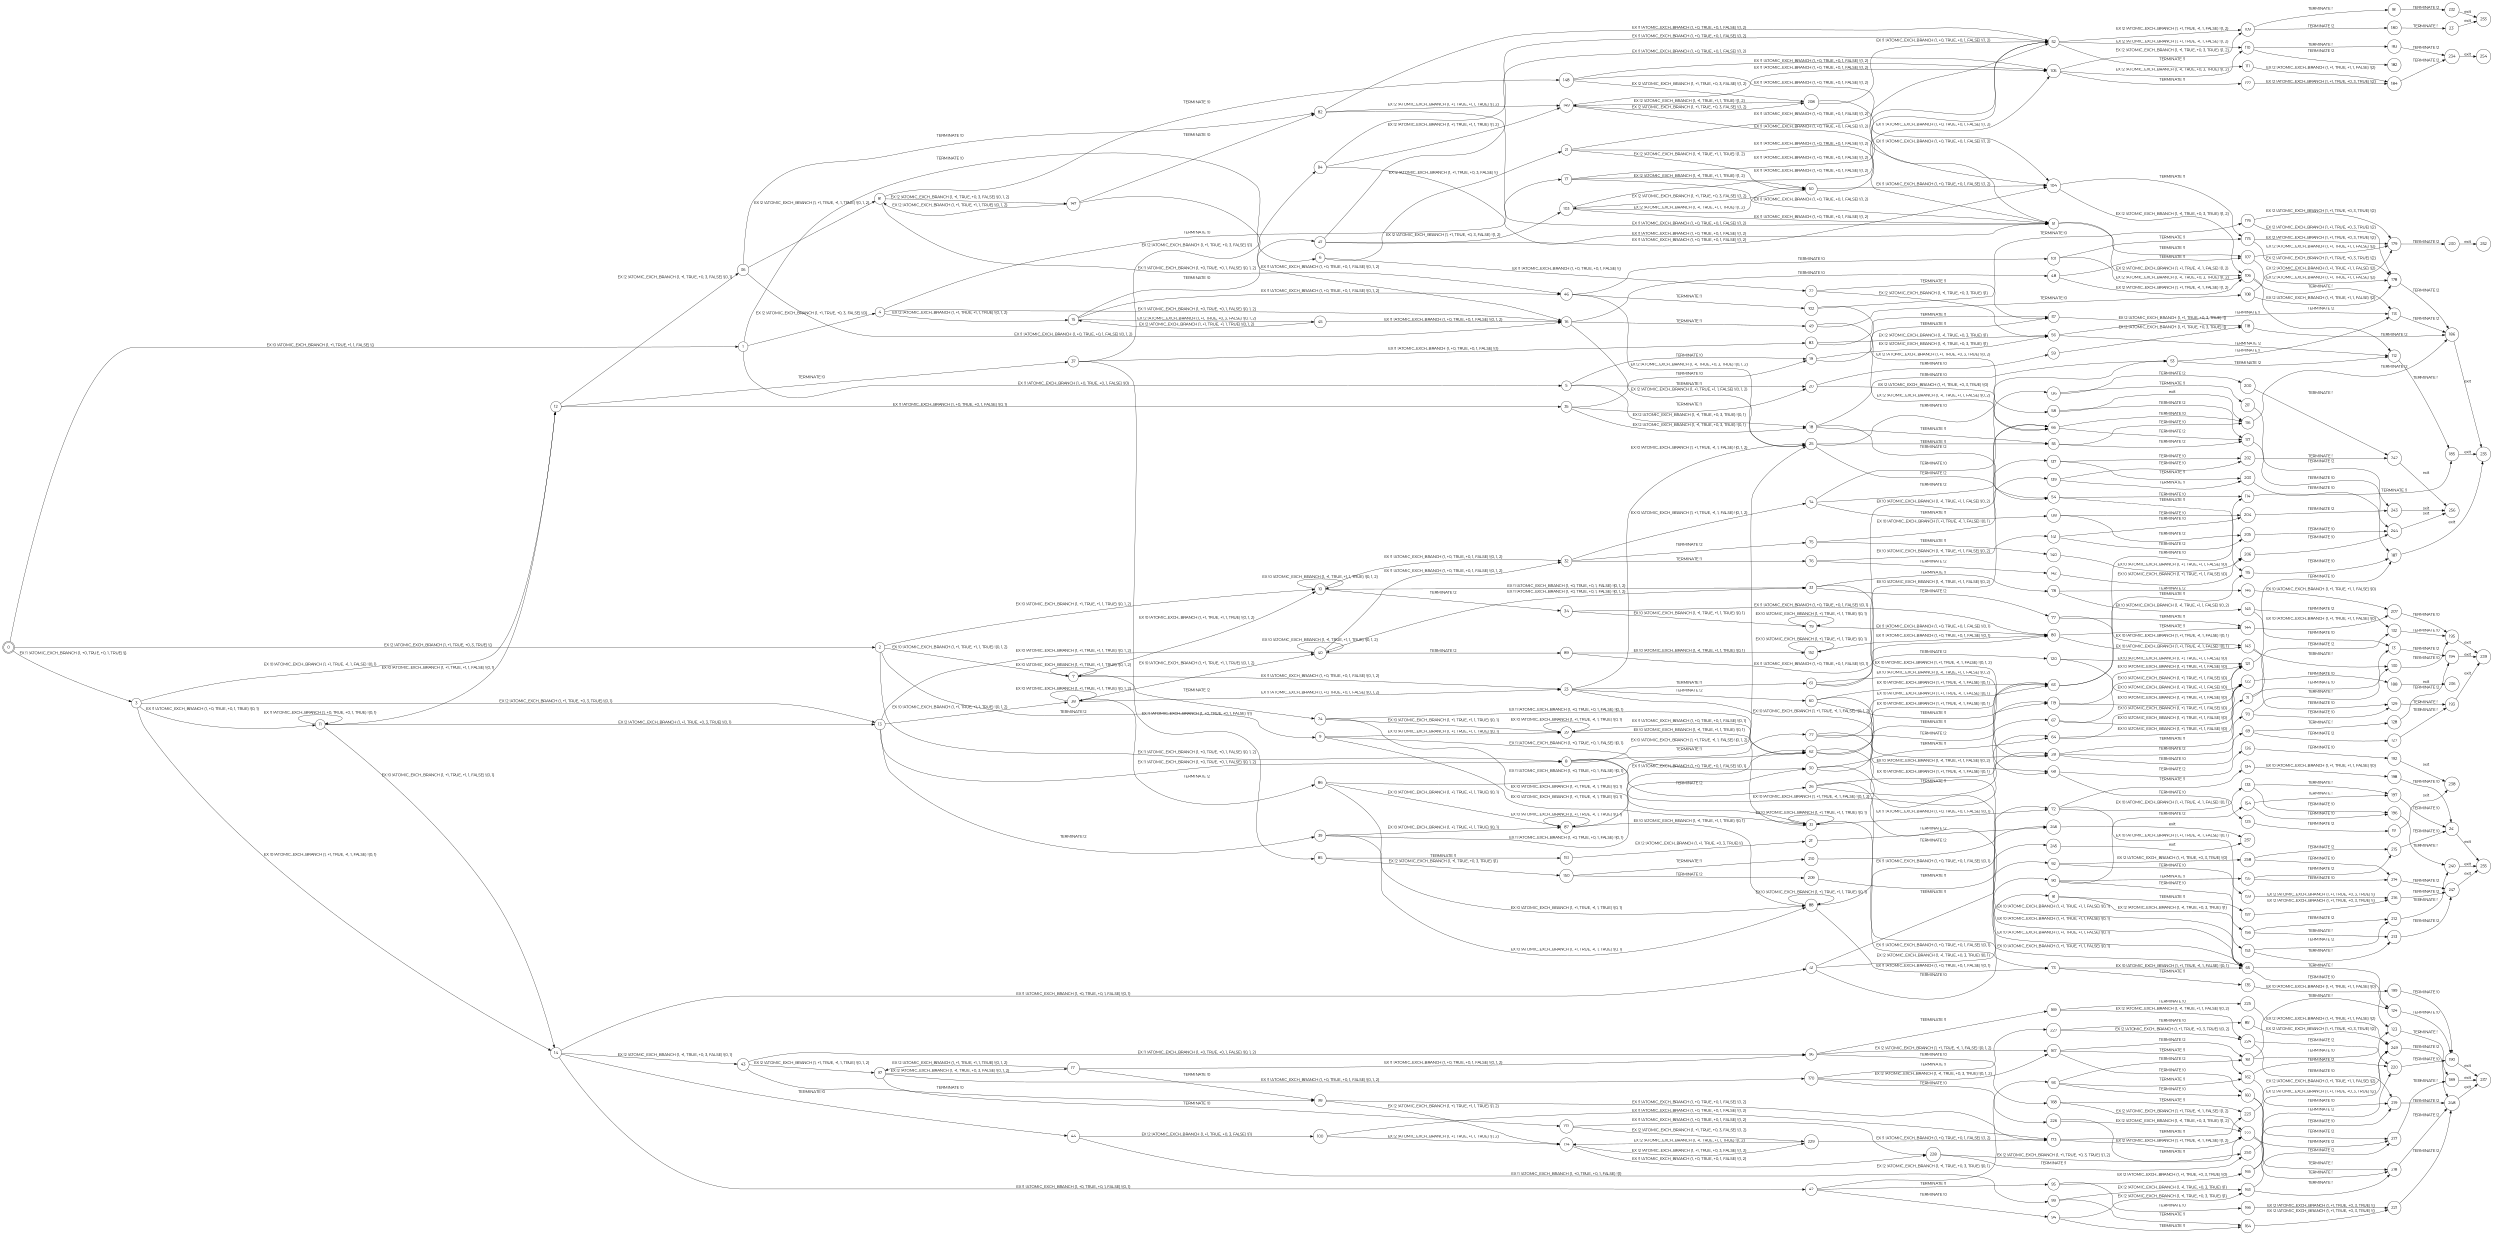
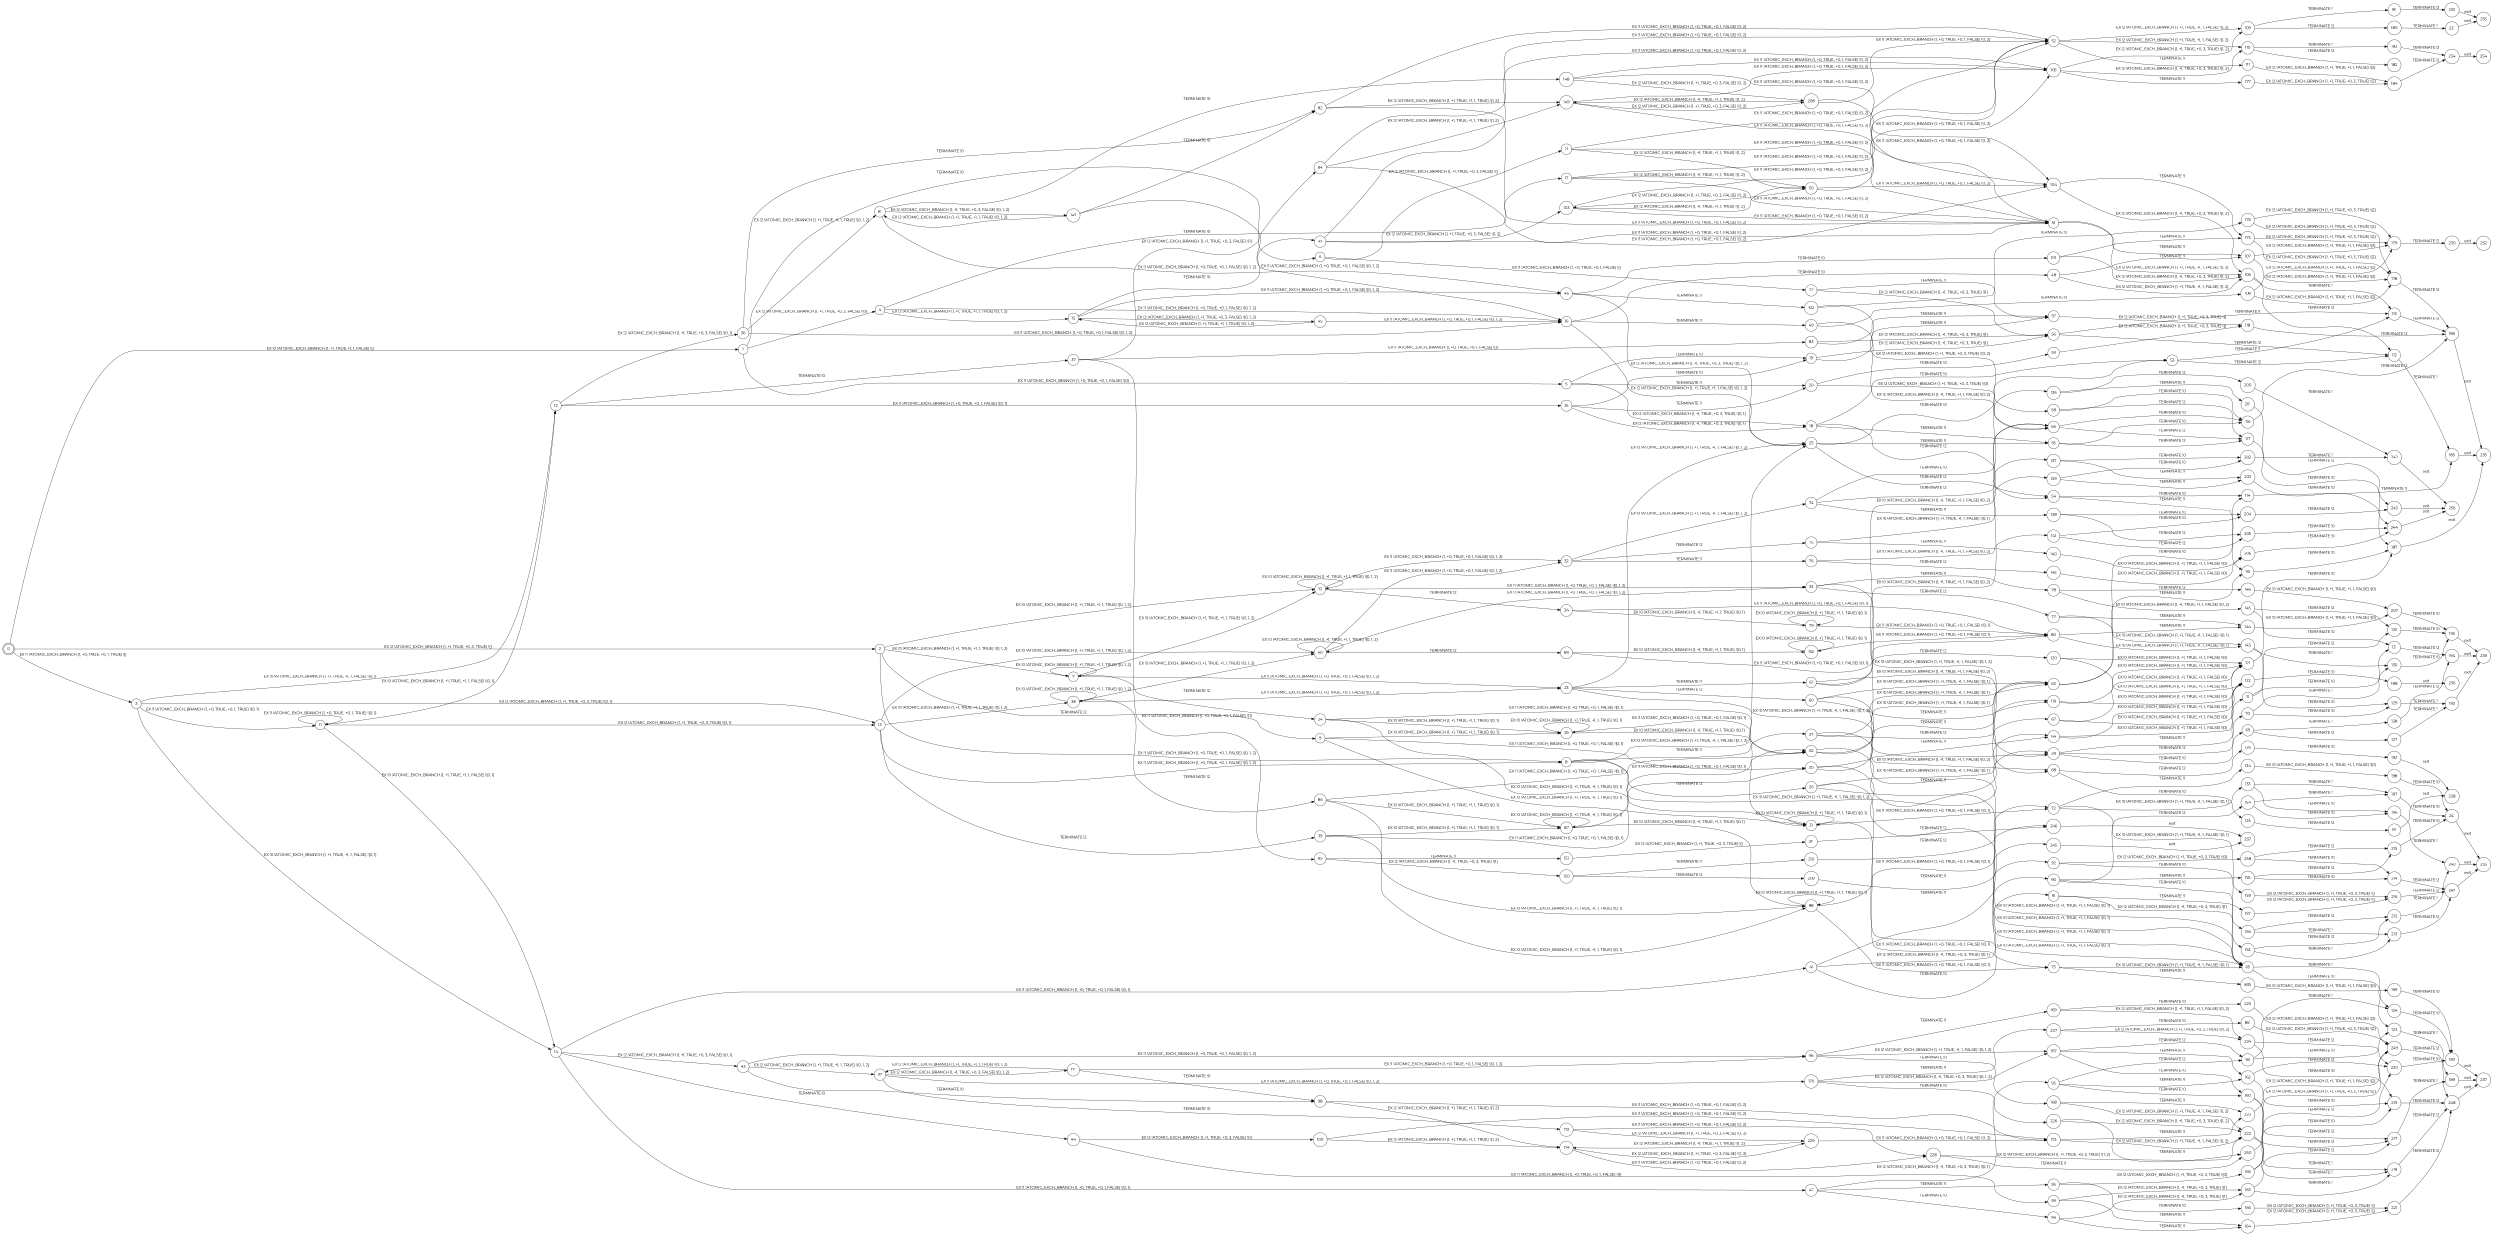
edge "58" -> "116": label "exit" -> "TERMINATE !0"
node "135": label "135" -> "835"
